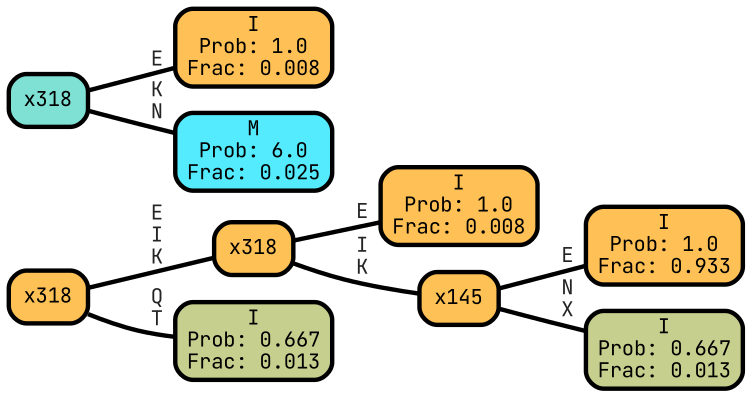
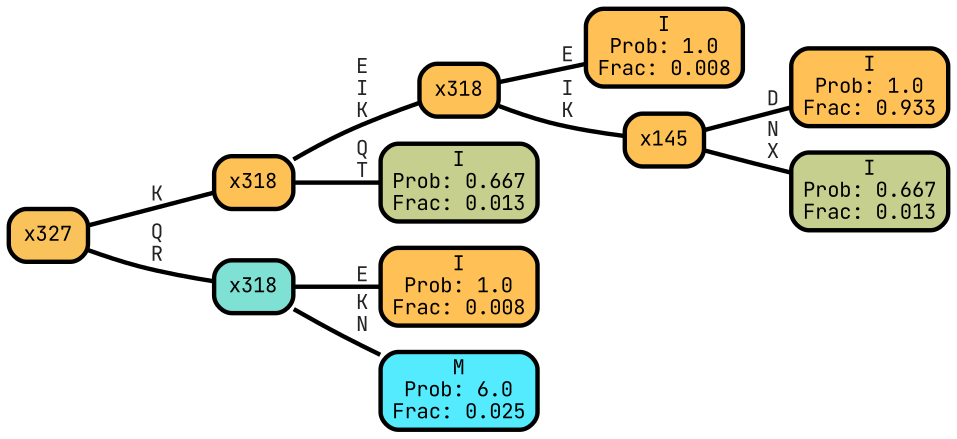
node "x327": added
edge "I Prob: 1.0 Frac: 0.933" -- "x145": label " E" -> " D"
